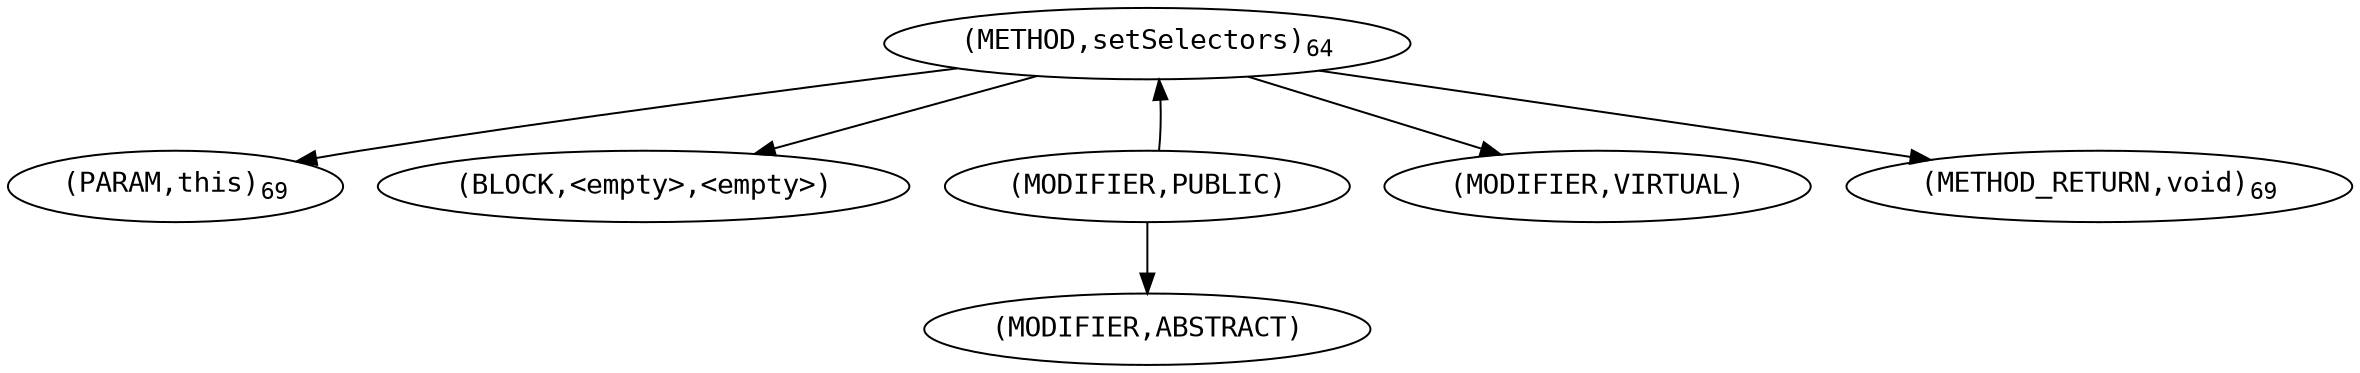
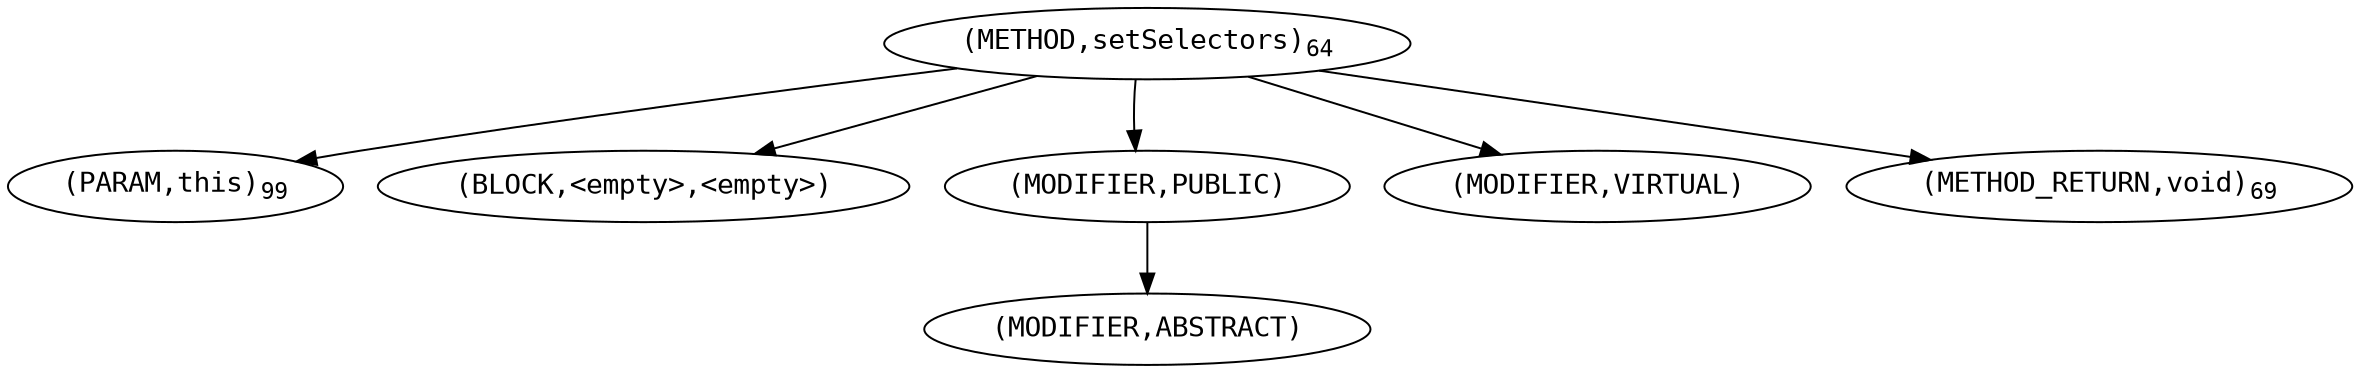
edge "(MODIFIER,PUBLIC)" -> "(METHOD,setSelectors)": reversed
node "(PARAM,this)": text "69" -> "99"
